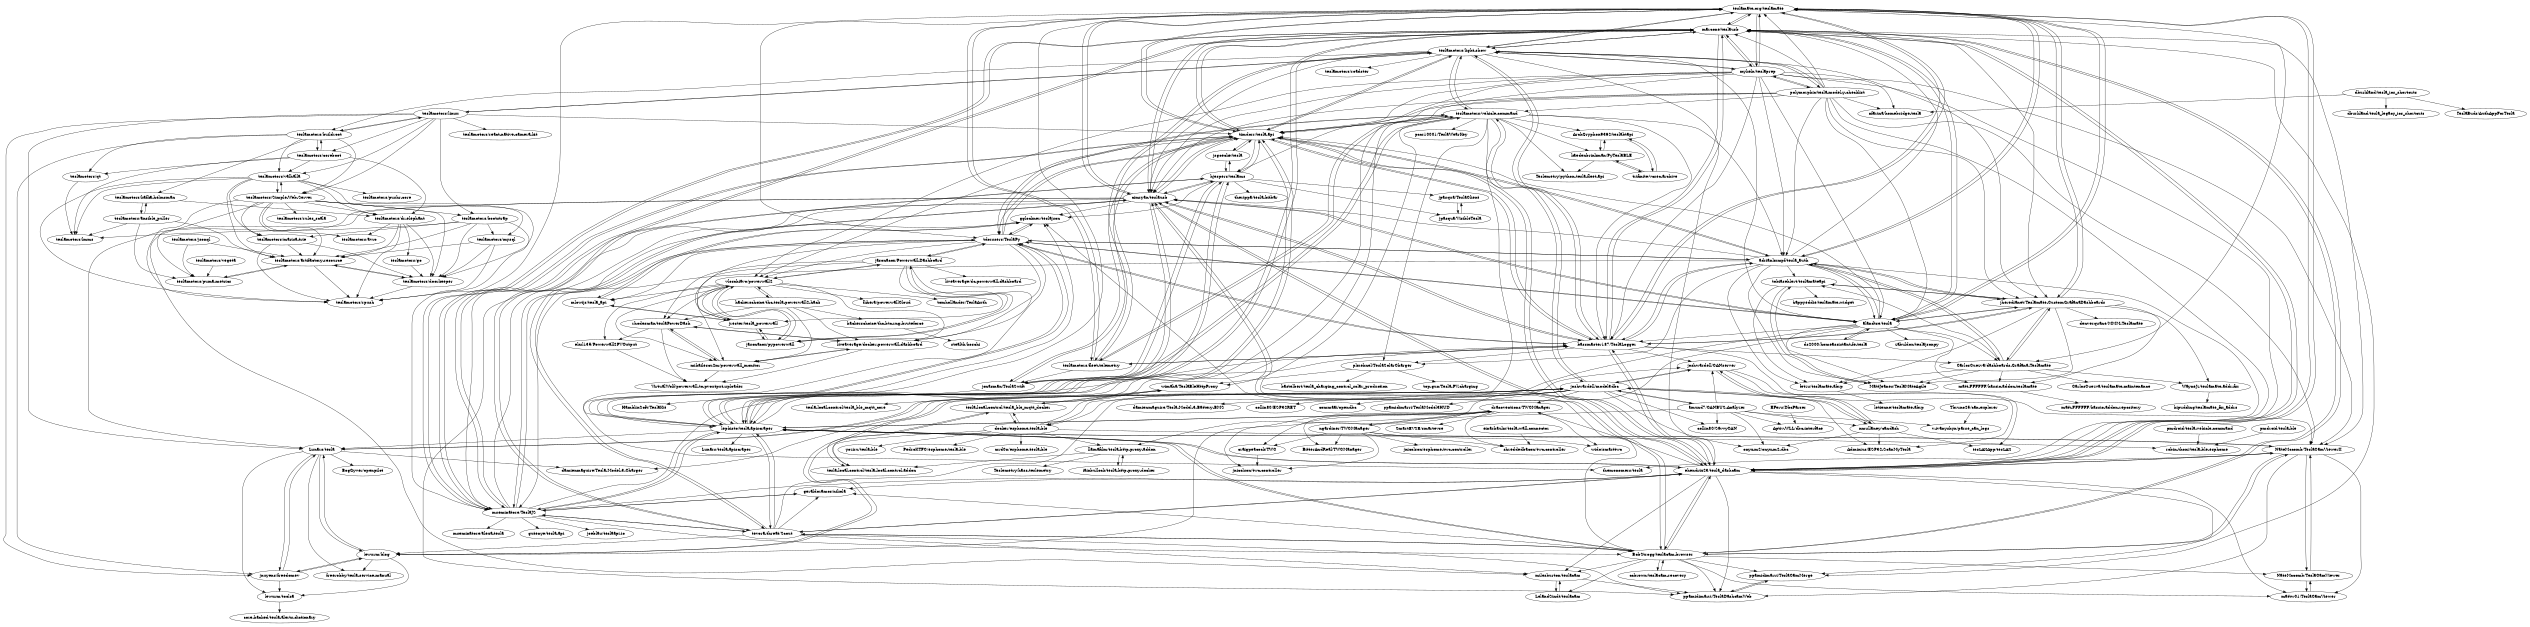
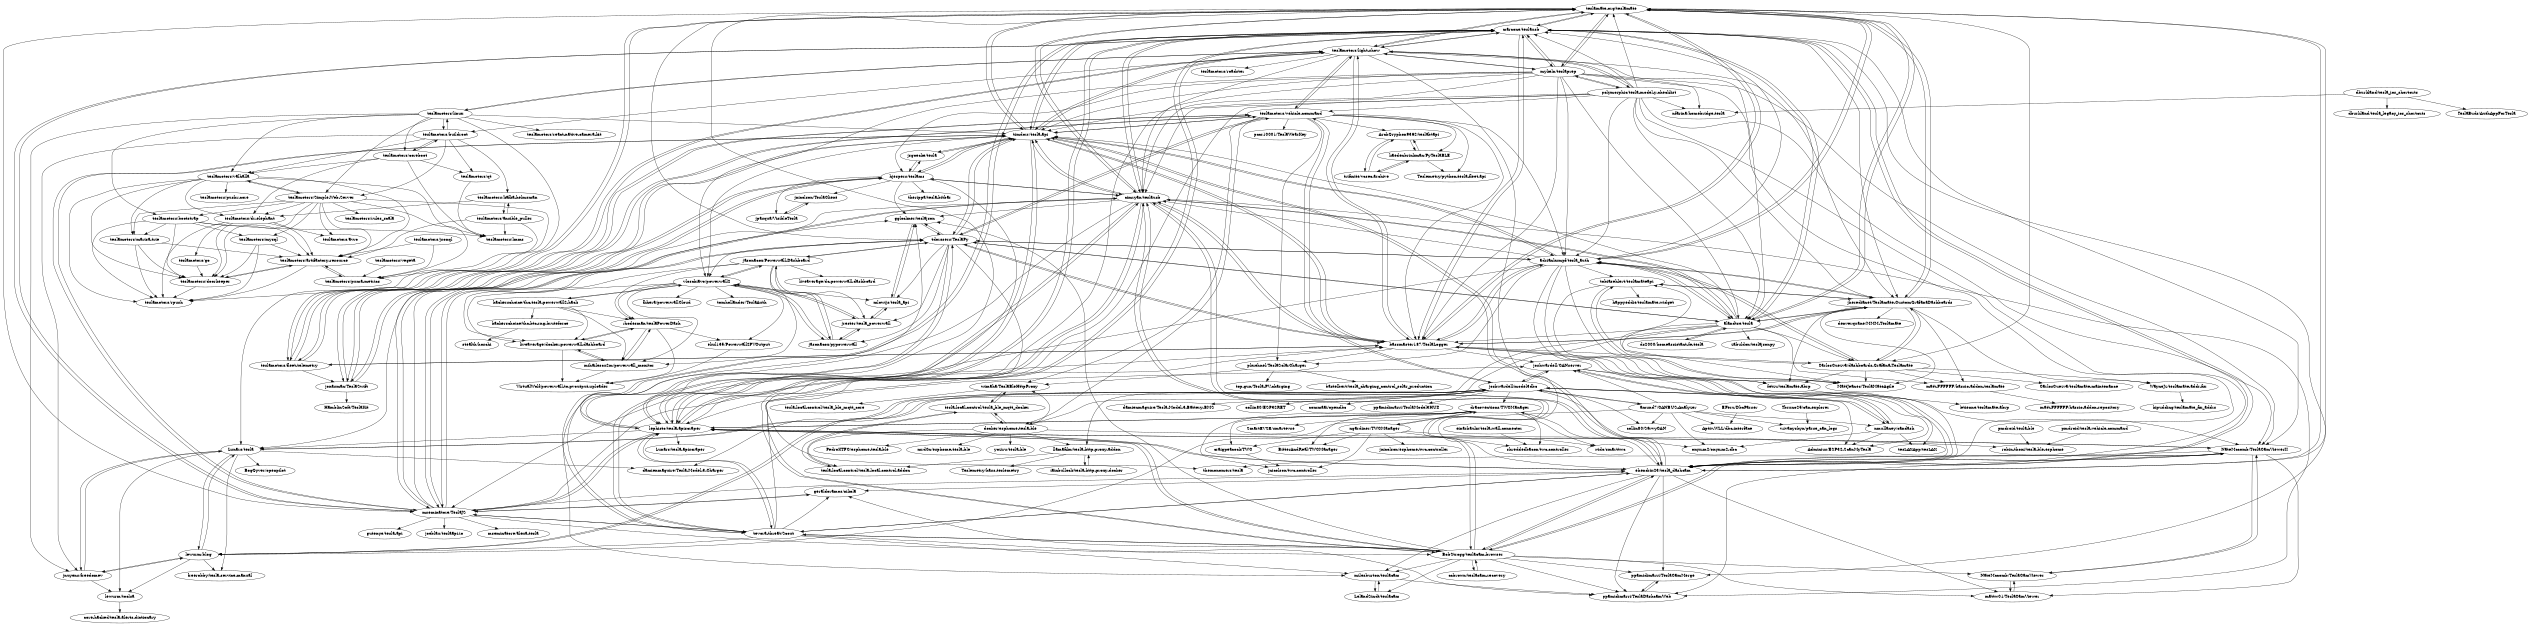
node "jpasqua/TeslaClient": label "jpasqua/TeslaClient" -> "jnicolson/TeslaClient"
edge "mseminatore/TeslaJS" -> "cimryan/teslausb": added
edge "lephisto/tesla-apiscraper" -> "hjespers/teslams": removed
